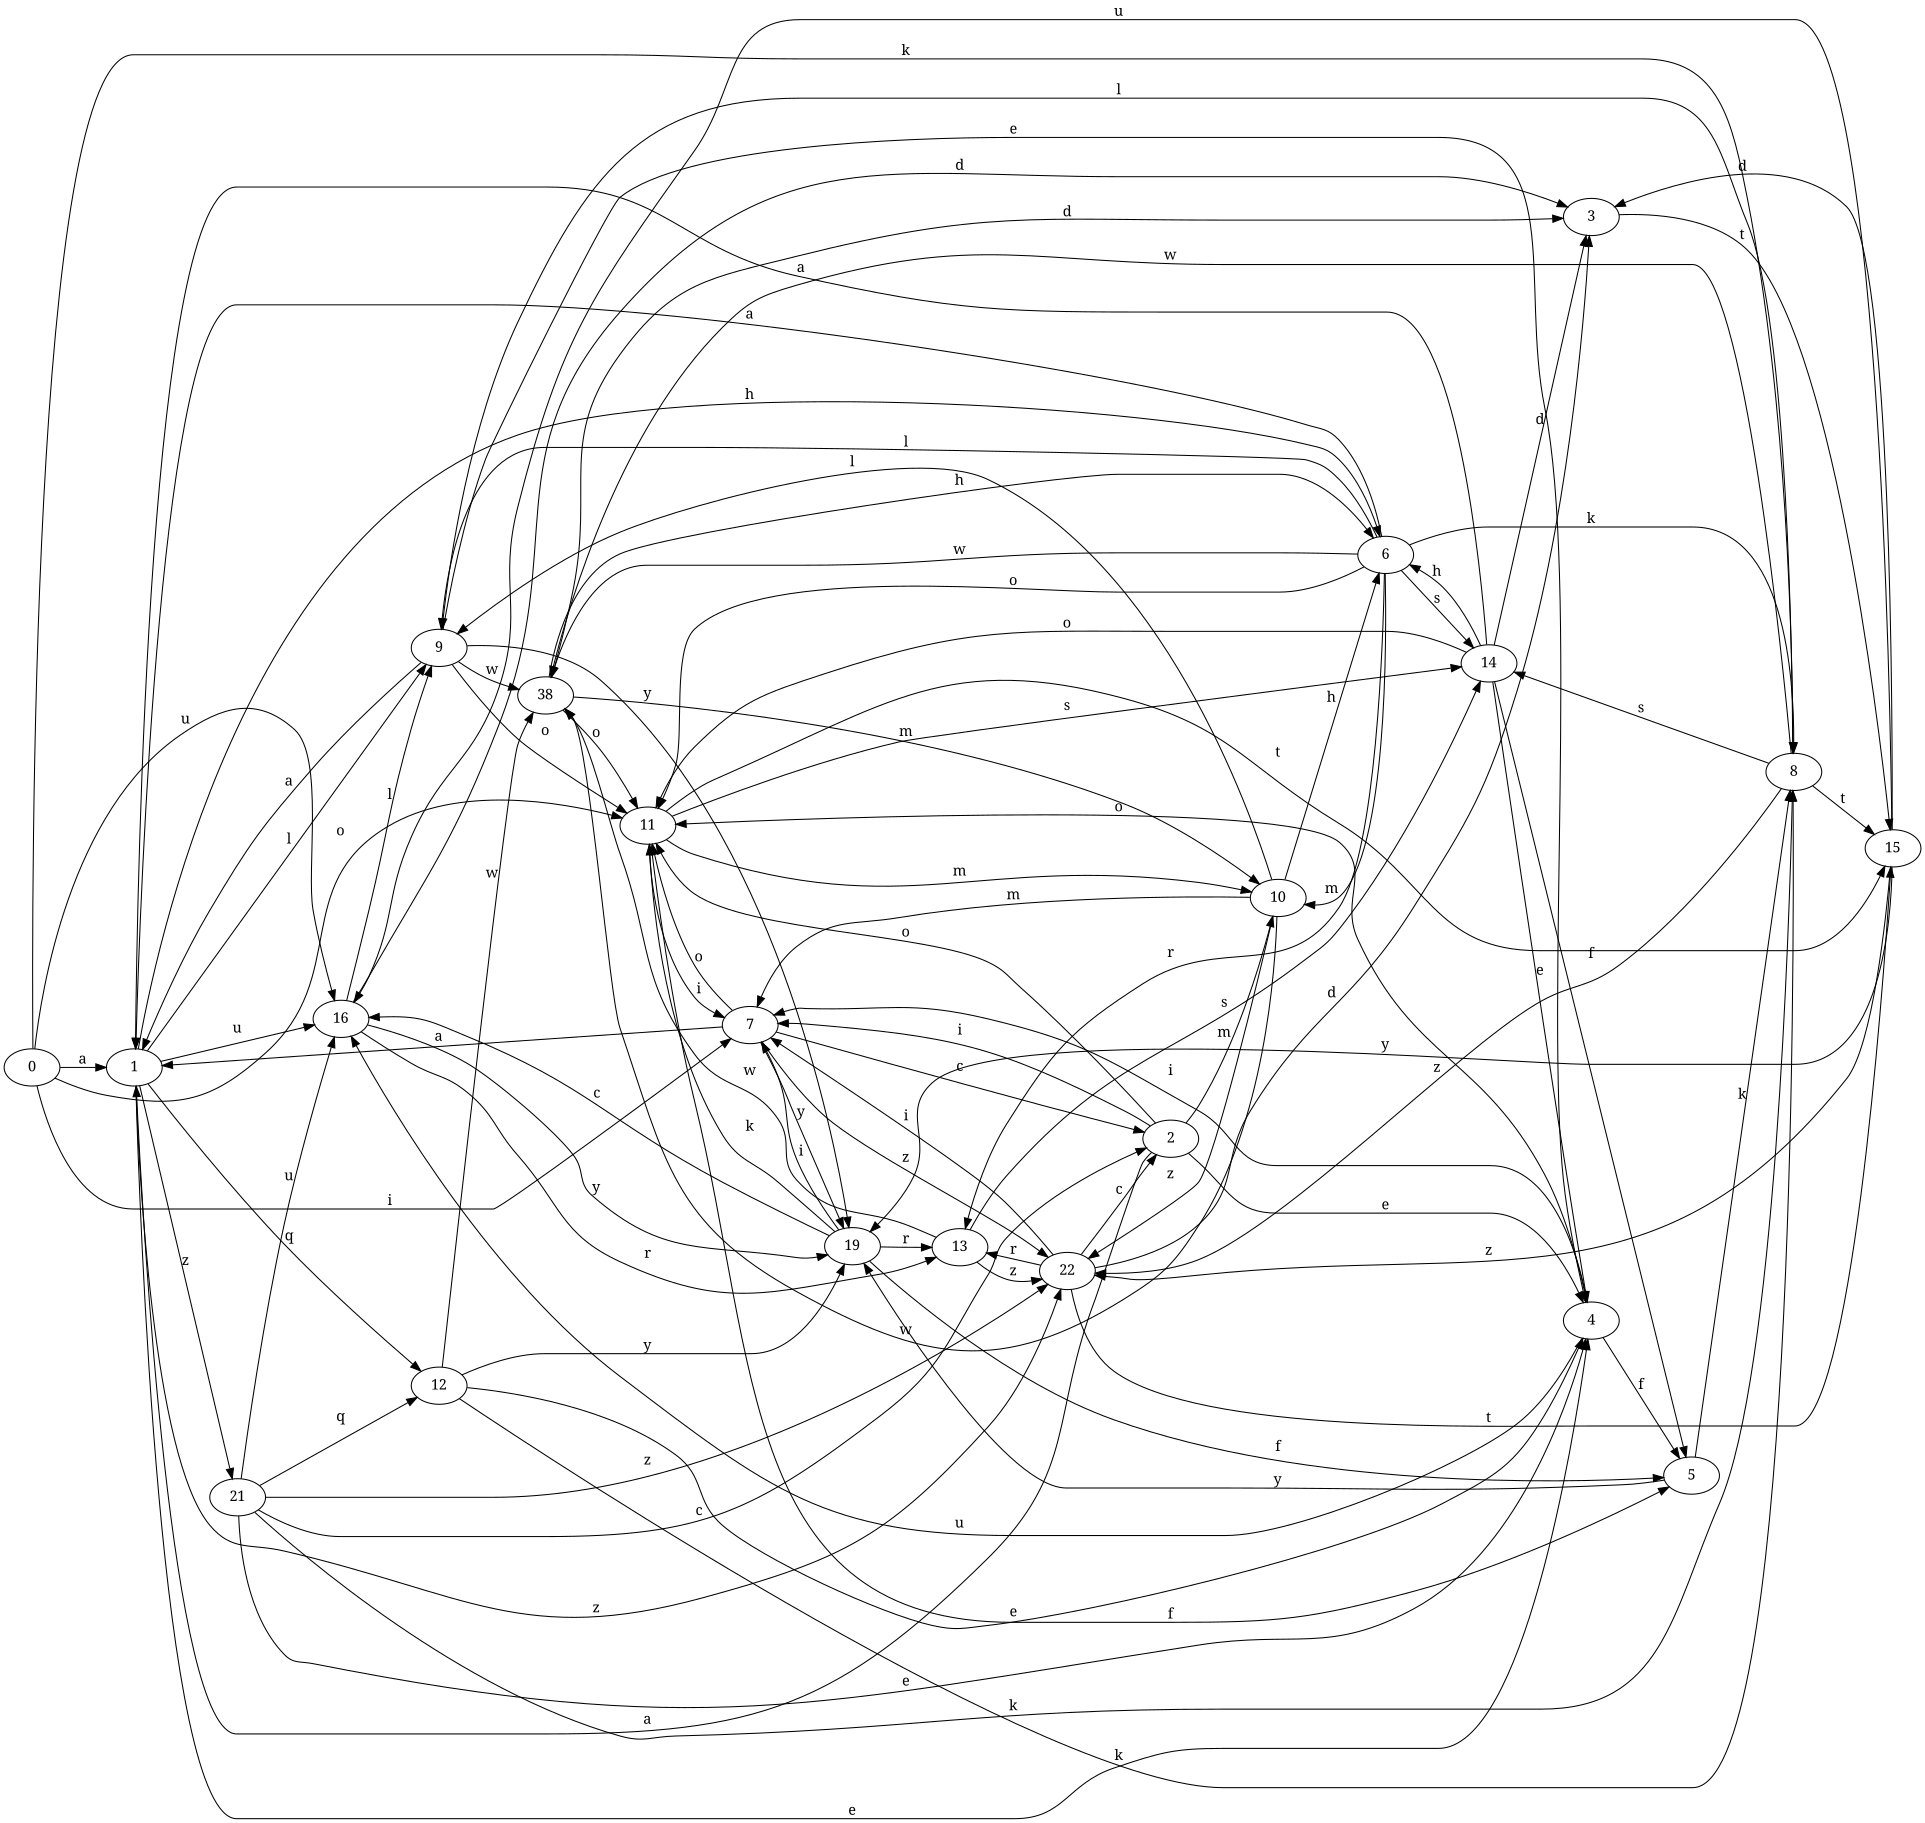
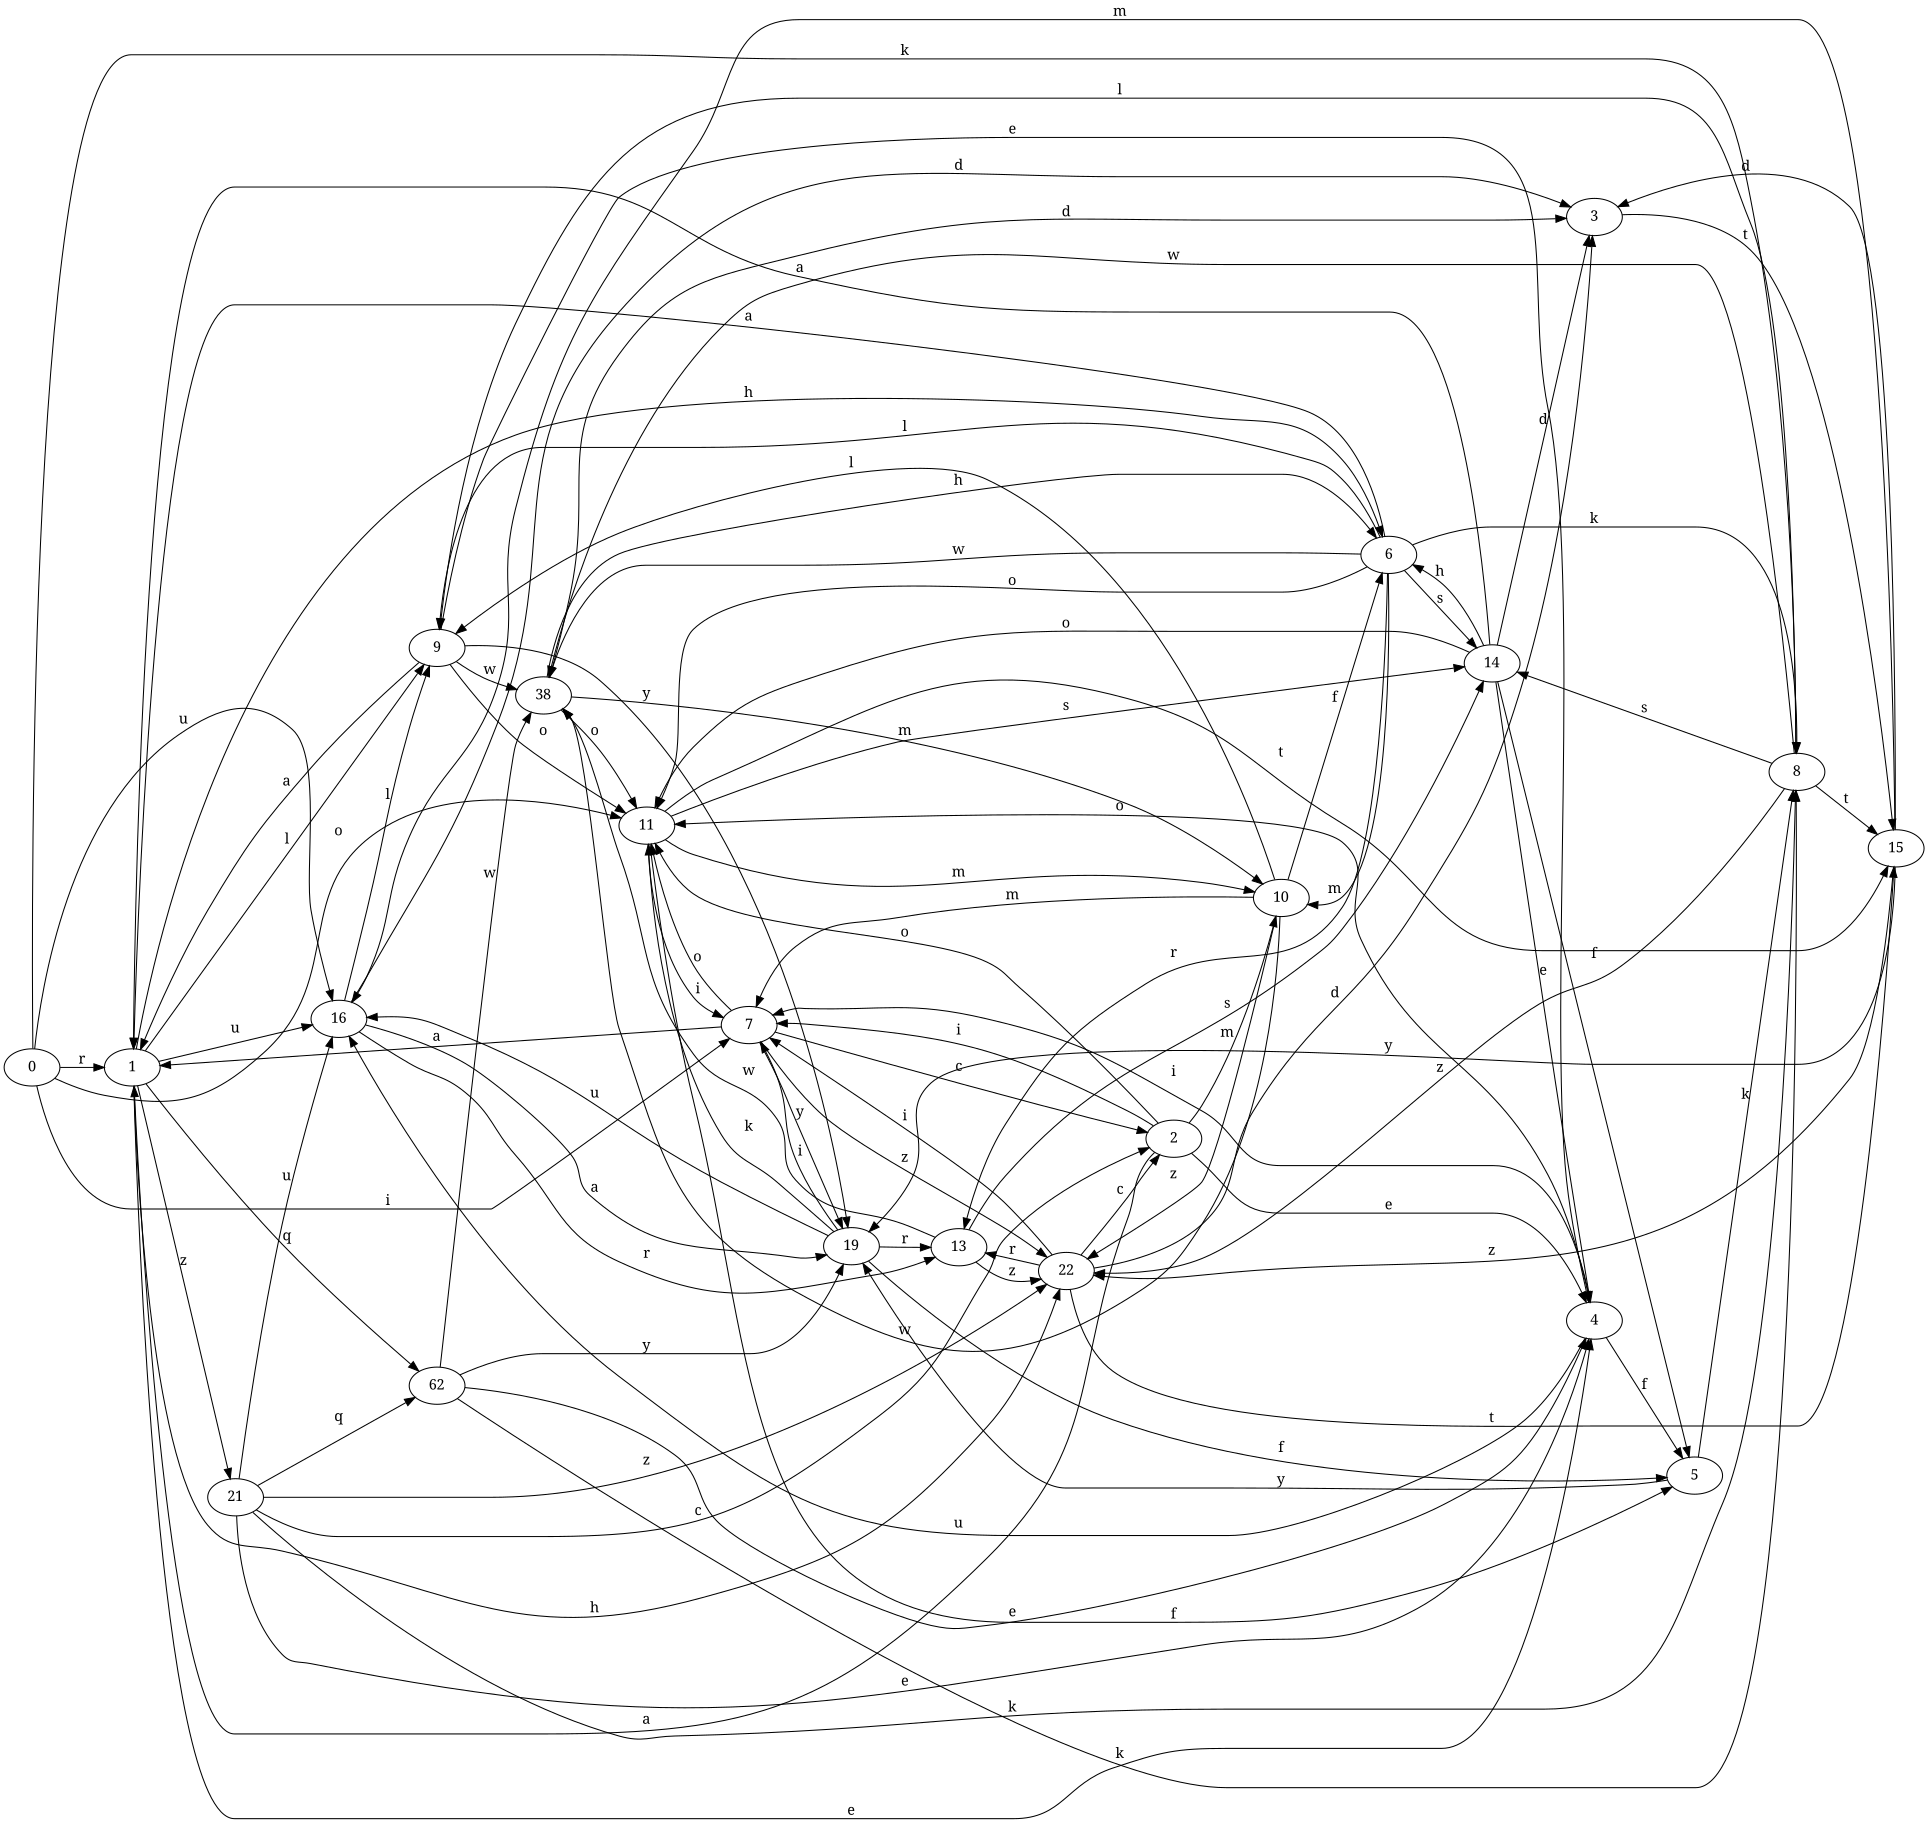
edge "15" -> "16": label "u" -> "m"
edge "10" -> "6": label "h" -> "f"
edge "0" -> "1": label "a" -> "r"
edge "19" -> "16": label "c" -> "u"
edge "16" -> "19": label "y" -> "a"
node "12": label "12" -> "62"
edge "1" -> "22": label "z" -> "h"
